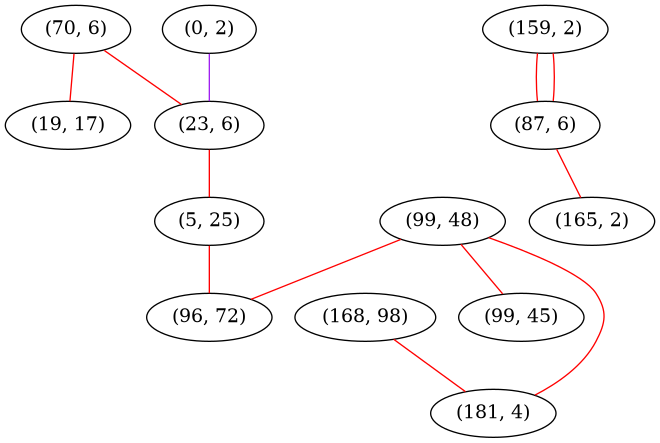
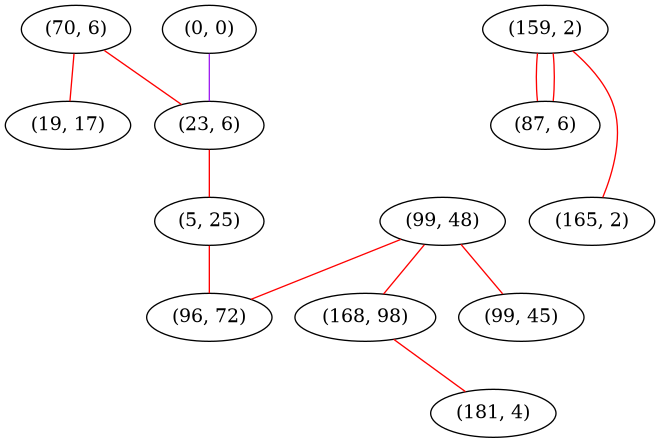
node "(0, 2)": label "(0, 2)" -> "(0, 0)"
edge "(87, 6)" -- "(165, 2)": now "(159, 2)" -- "(165, 2)"
edge "(99, 48)" -- "(181, 4)": now "(99, 48)" -- "(168, 98)"
